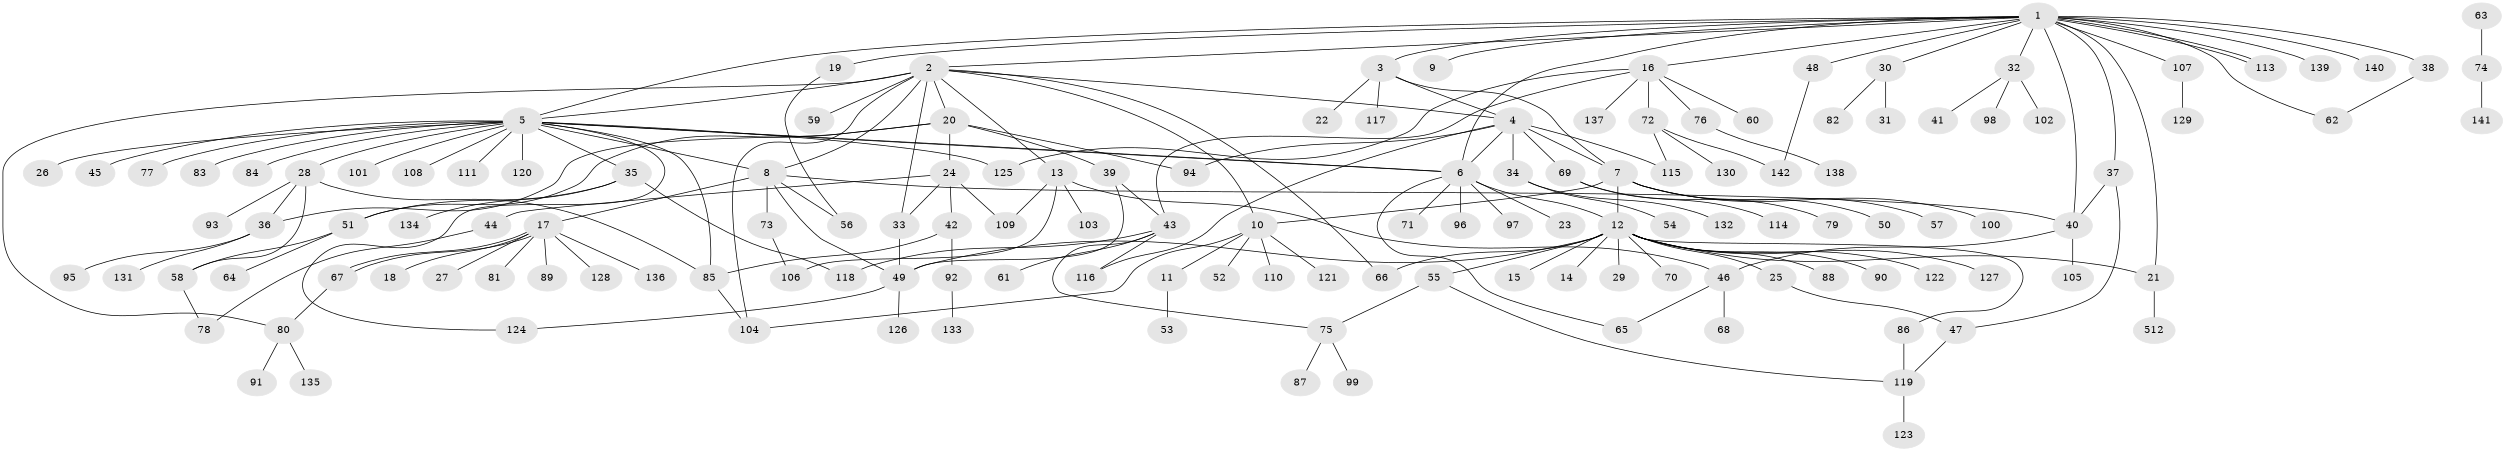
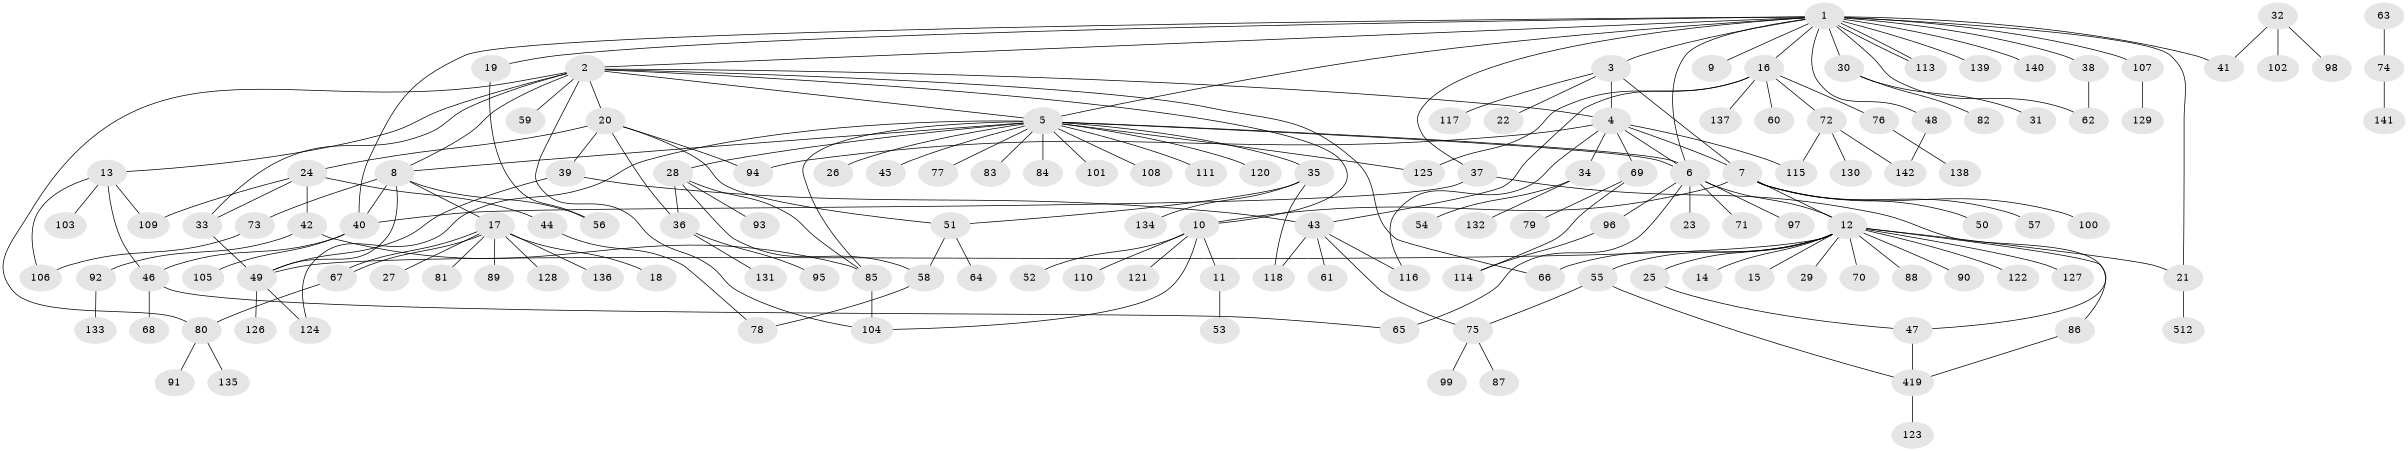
edge "1" -- "32": now "1" -- "41"
edge "96" -- "114": added
node "119": label "119" -> "419"
